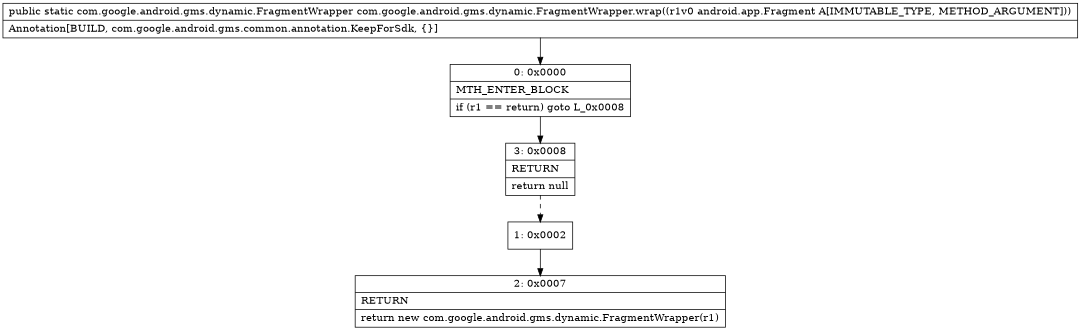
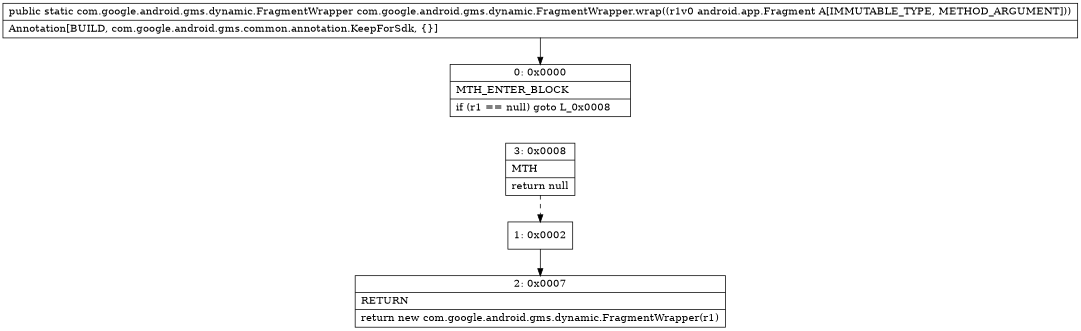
node "0: 0x0000": text "if (r1 == return) goto L_0x0008" -> "if (r1 == null) goto L_0x0008"
edge "0: 0x0000" -> "3: 0x0008": removed
node "3: 0x0008": text "RETURN" -> "MTH"
